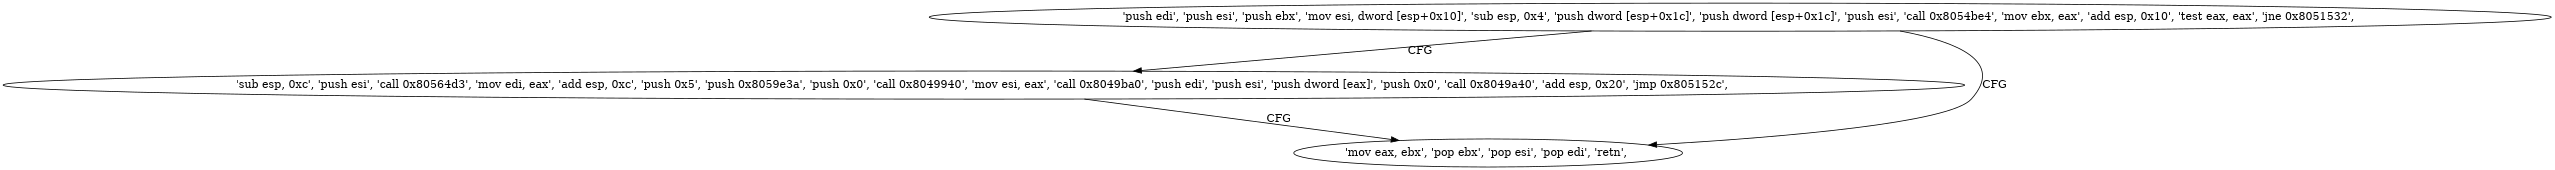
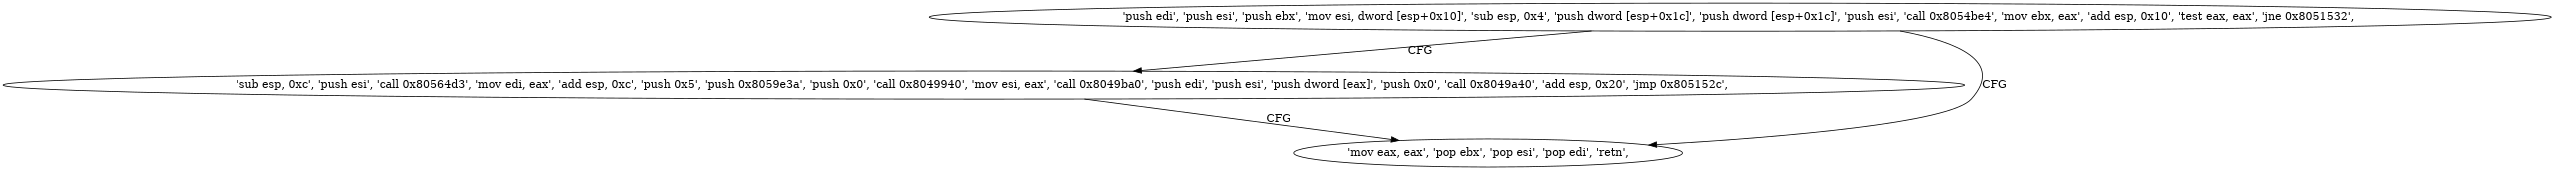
node "'mov eax, ebx', 'pop ebx', 'pop esi', 'pop edi', 'retn',": label "'mov eax, ebx', 'pop ebx', 'pop esi', 'pop edi', 'retn'," -> "'mov eax, eax', 'pop ebx', 'pop esi', 'pop edi', 'retn',"
